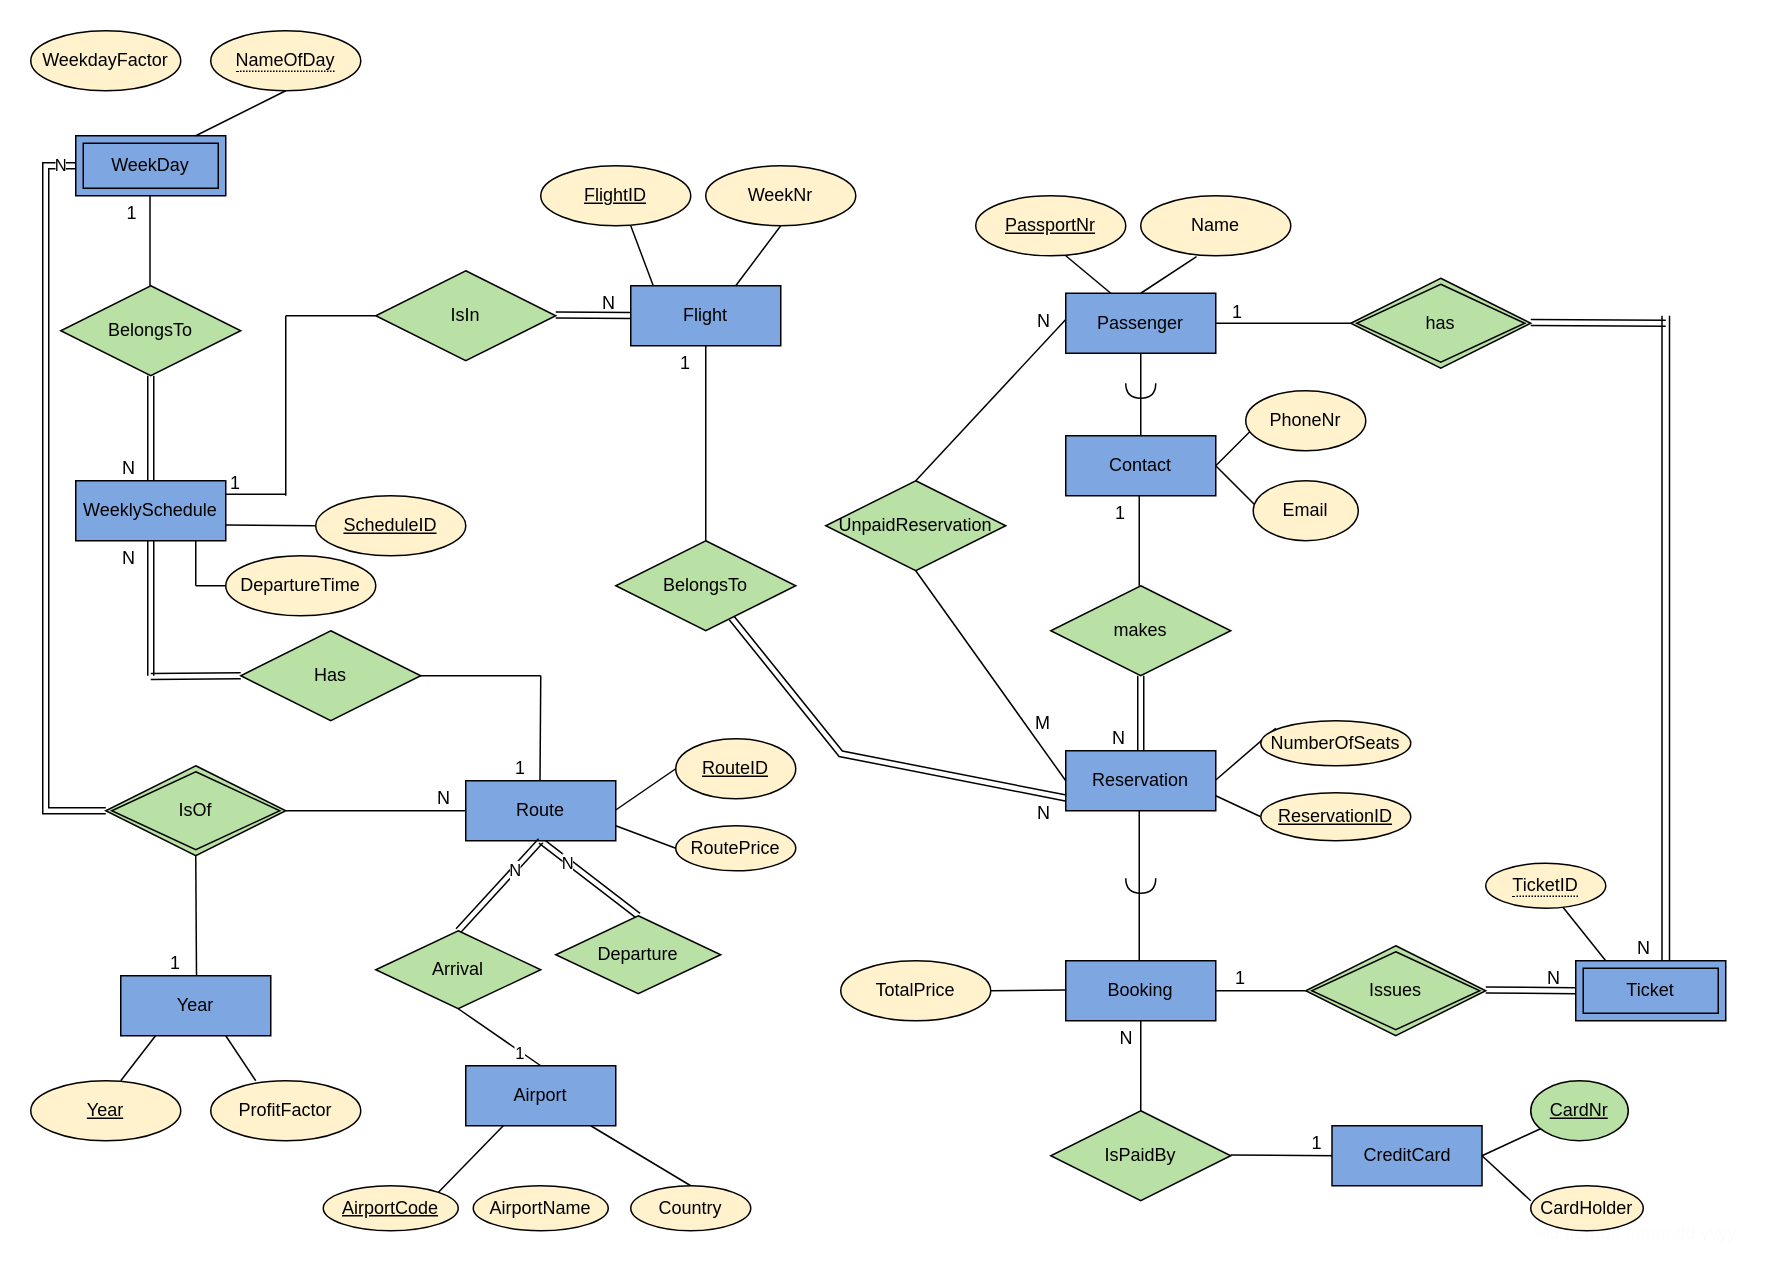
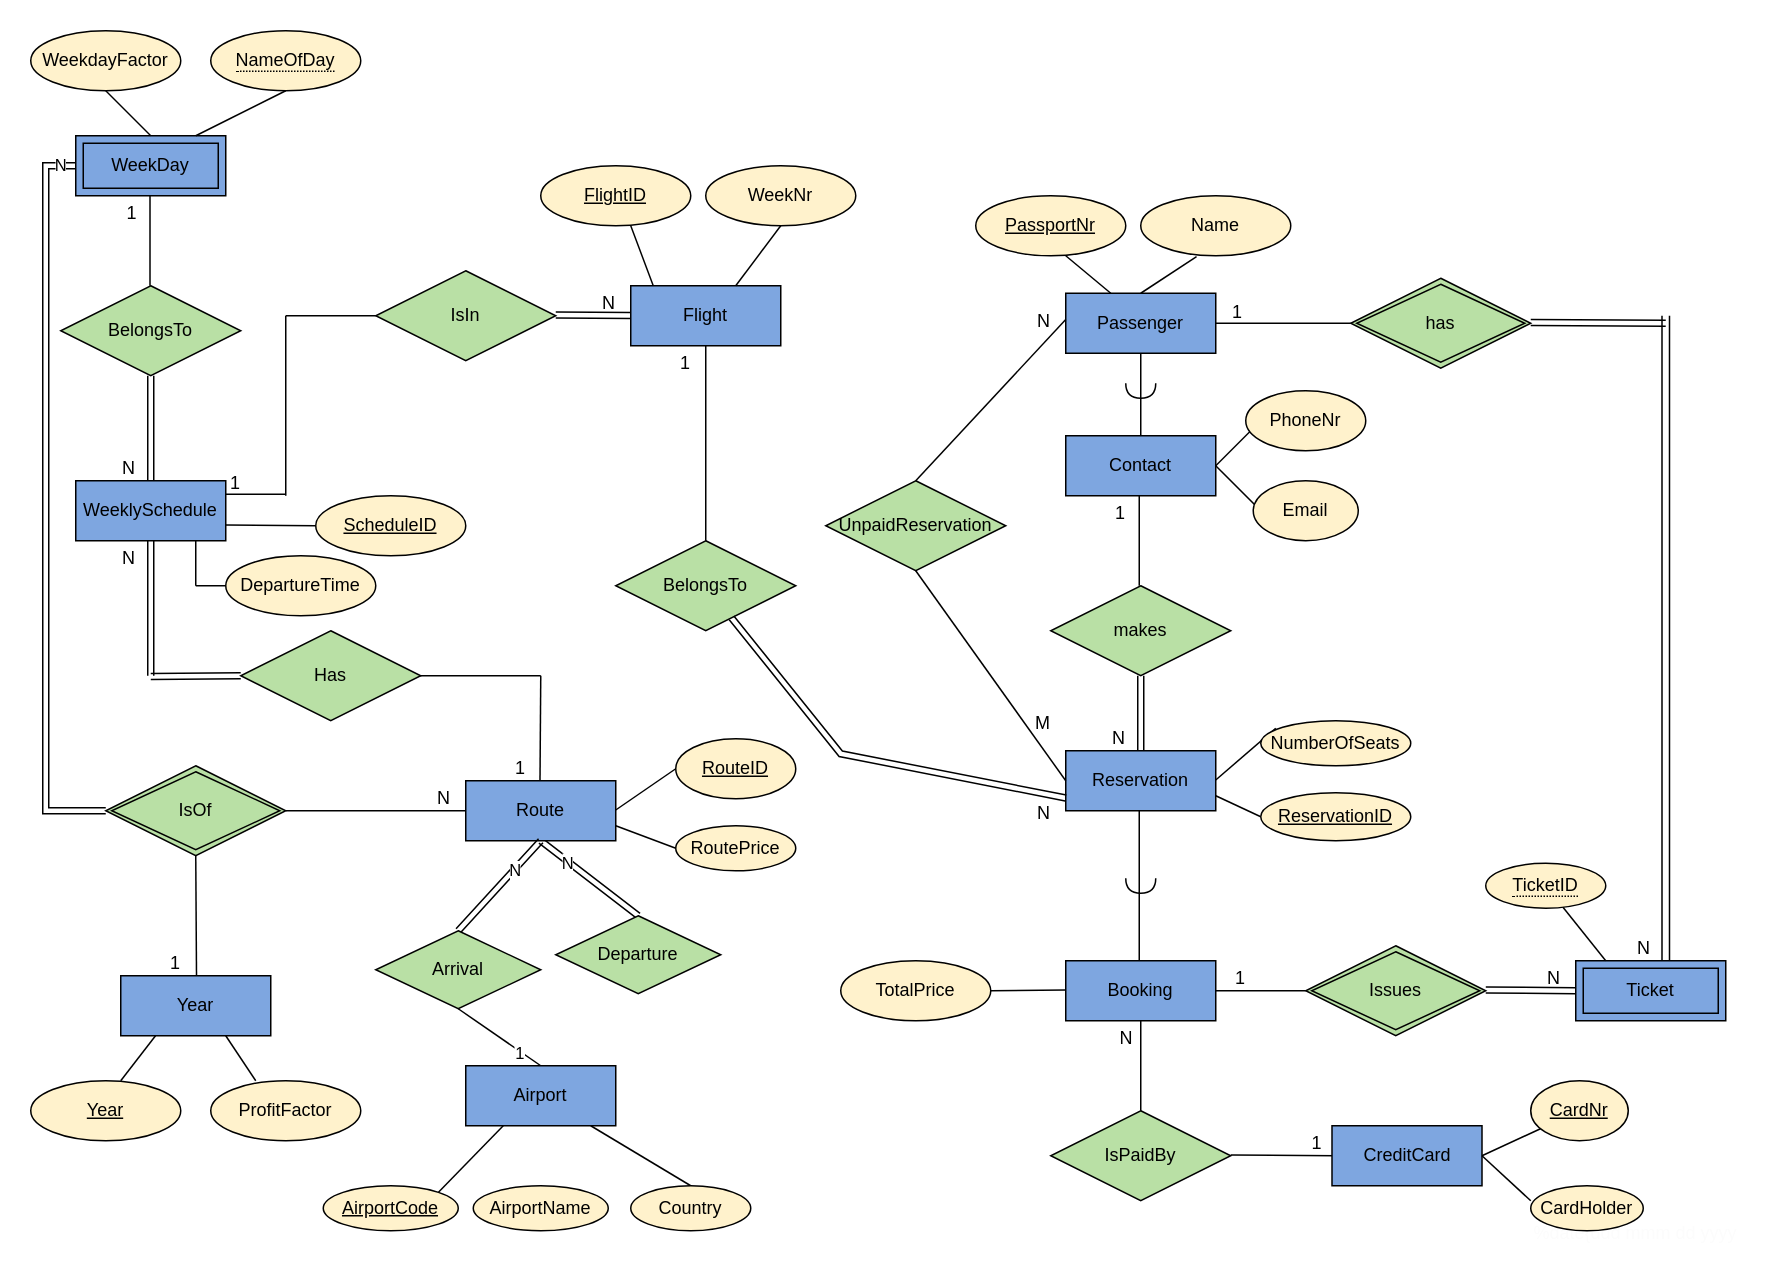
edge "WeekdayFactor" -- "WeekDay": added
node "CardNr": fillcolor #b9e0a5 -> #fff2cc
